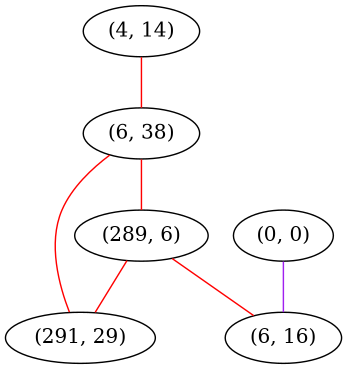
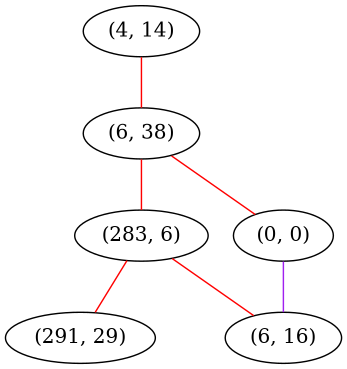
edge "(6, 38)" -- "(291, 29)": now "(6, 38)" -- "(0, 0)"
node "(289, 6)": label "(289, 6)" -> "(283, 6)"
